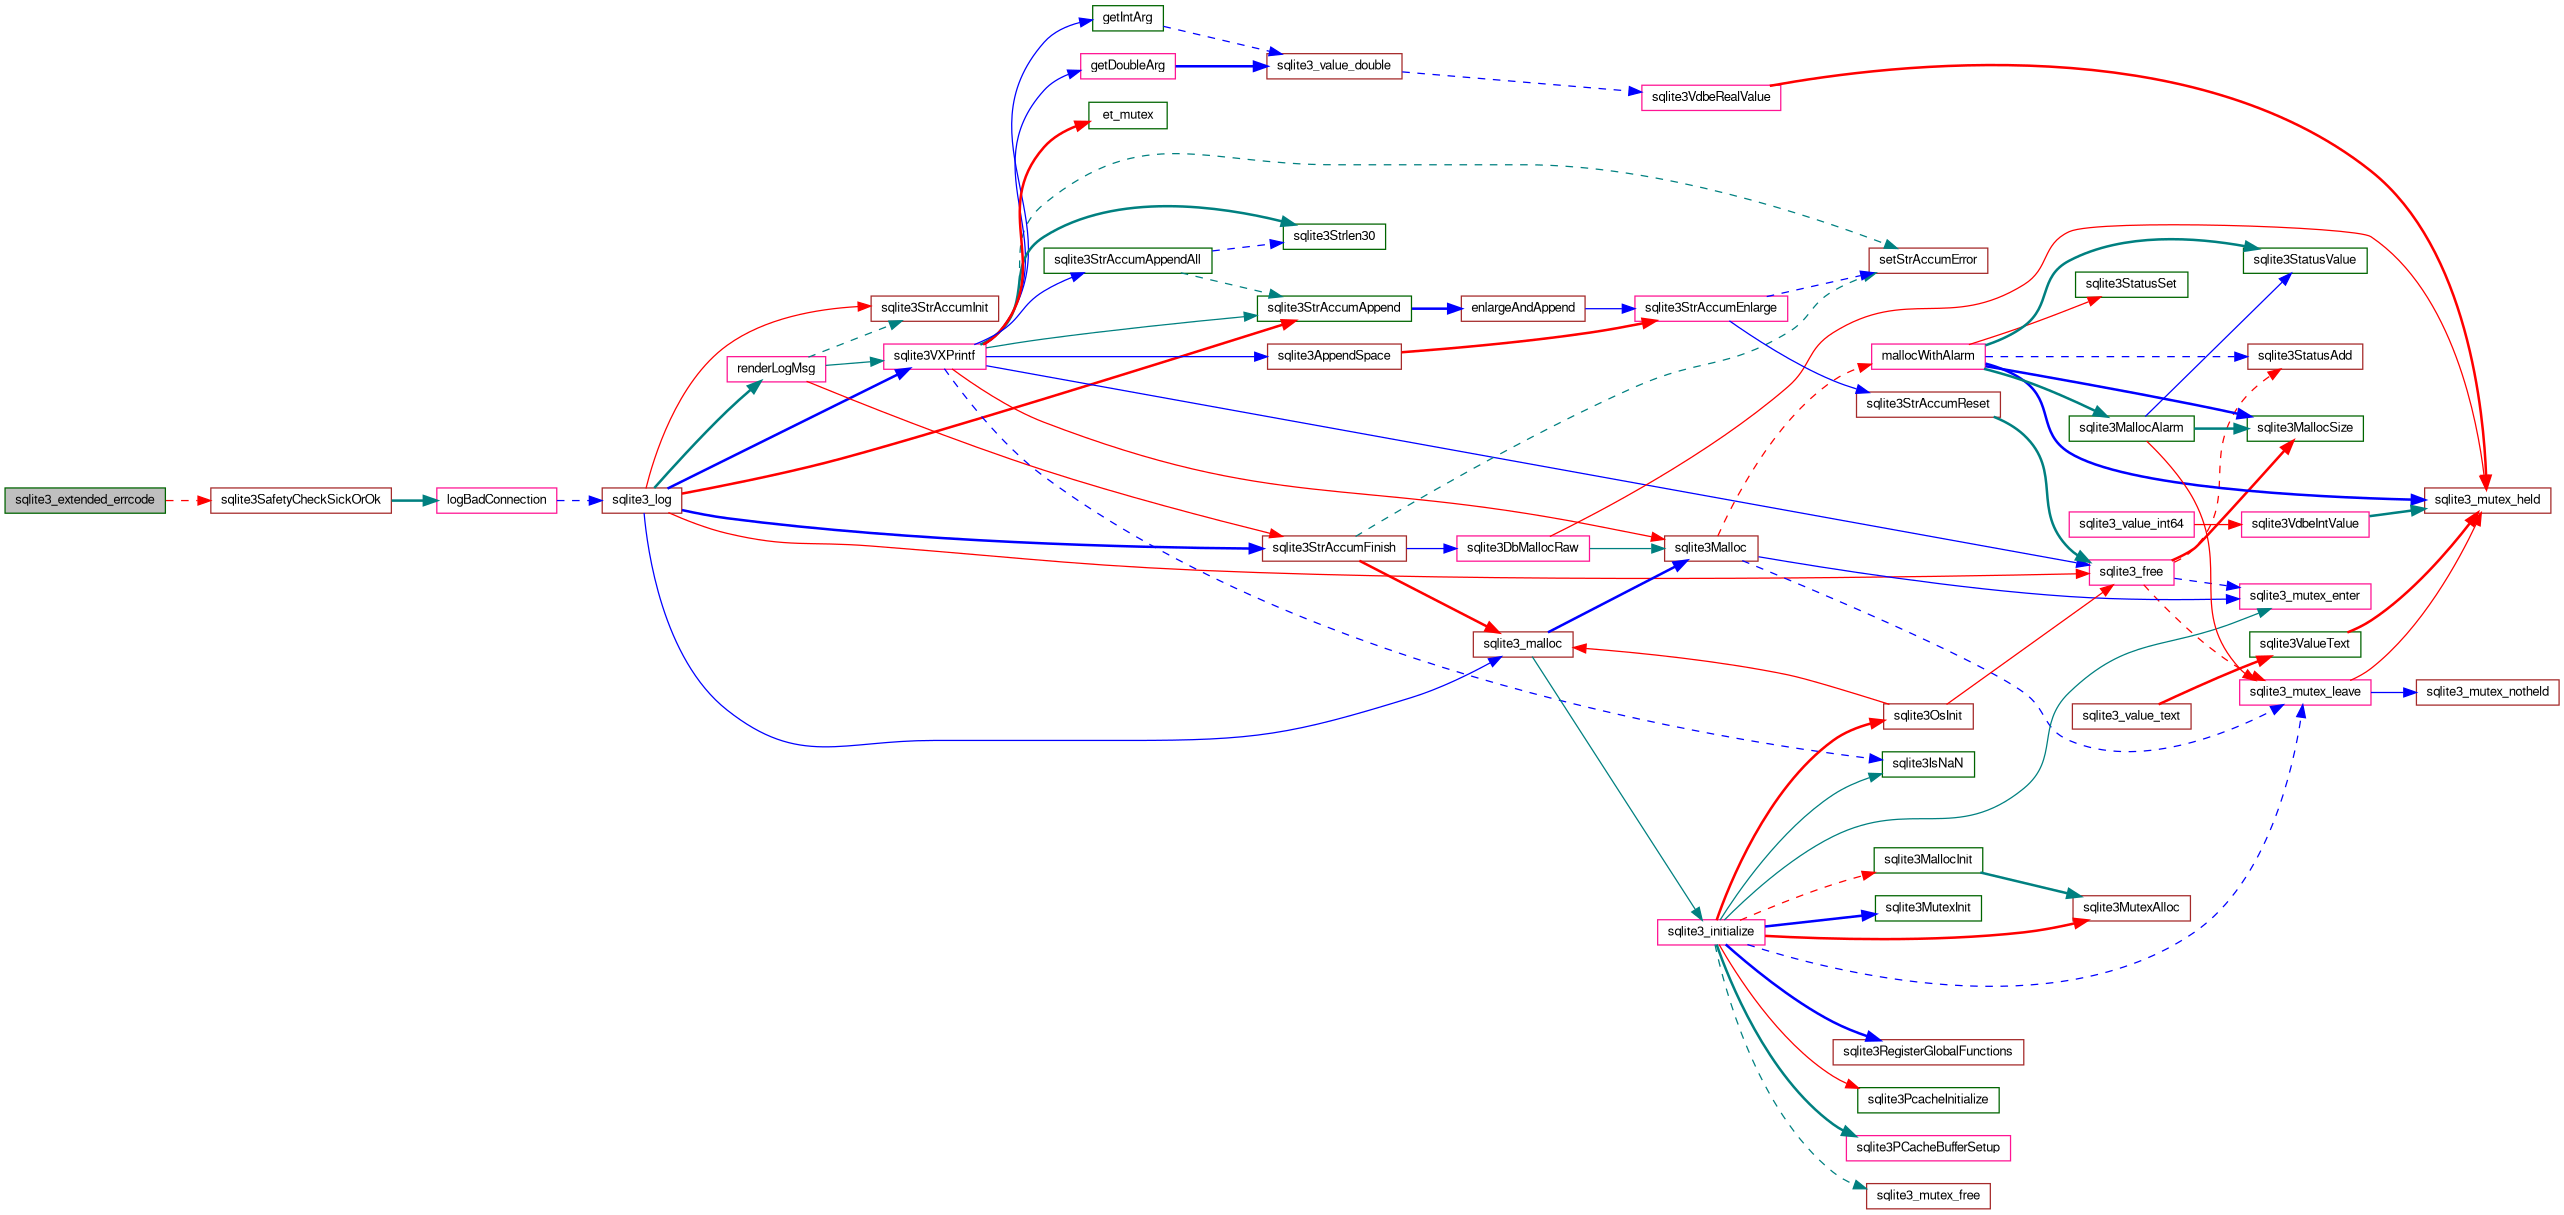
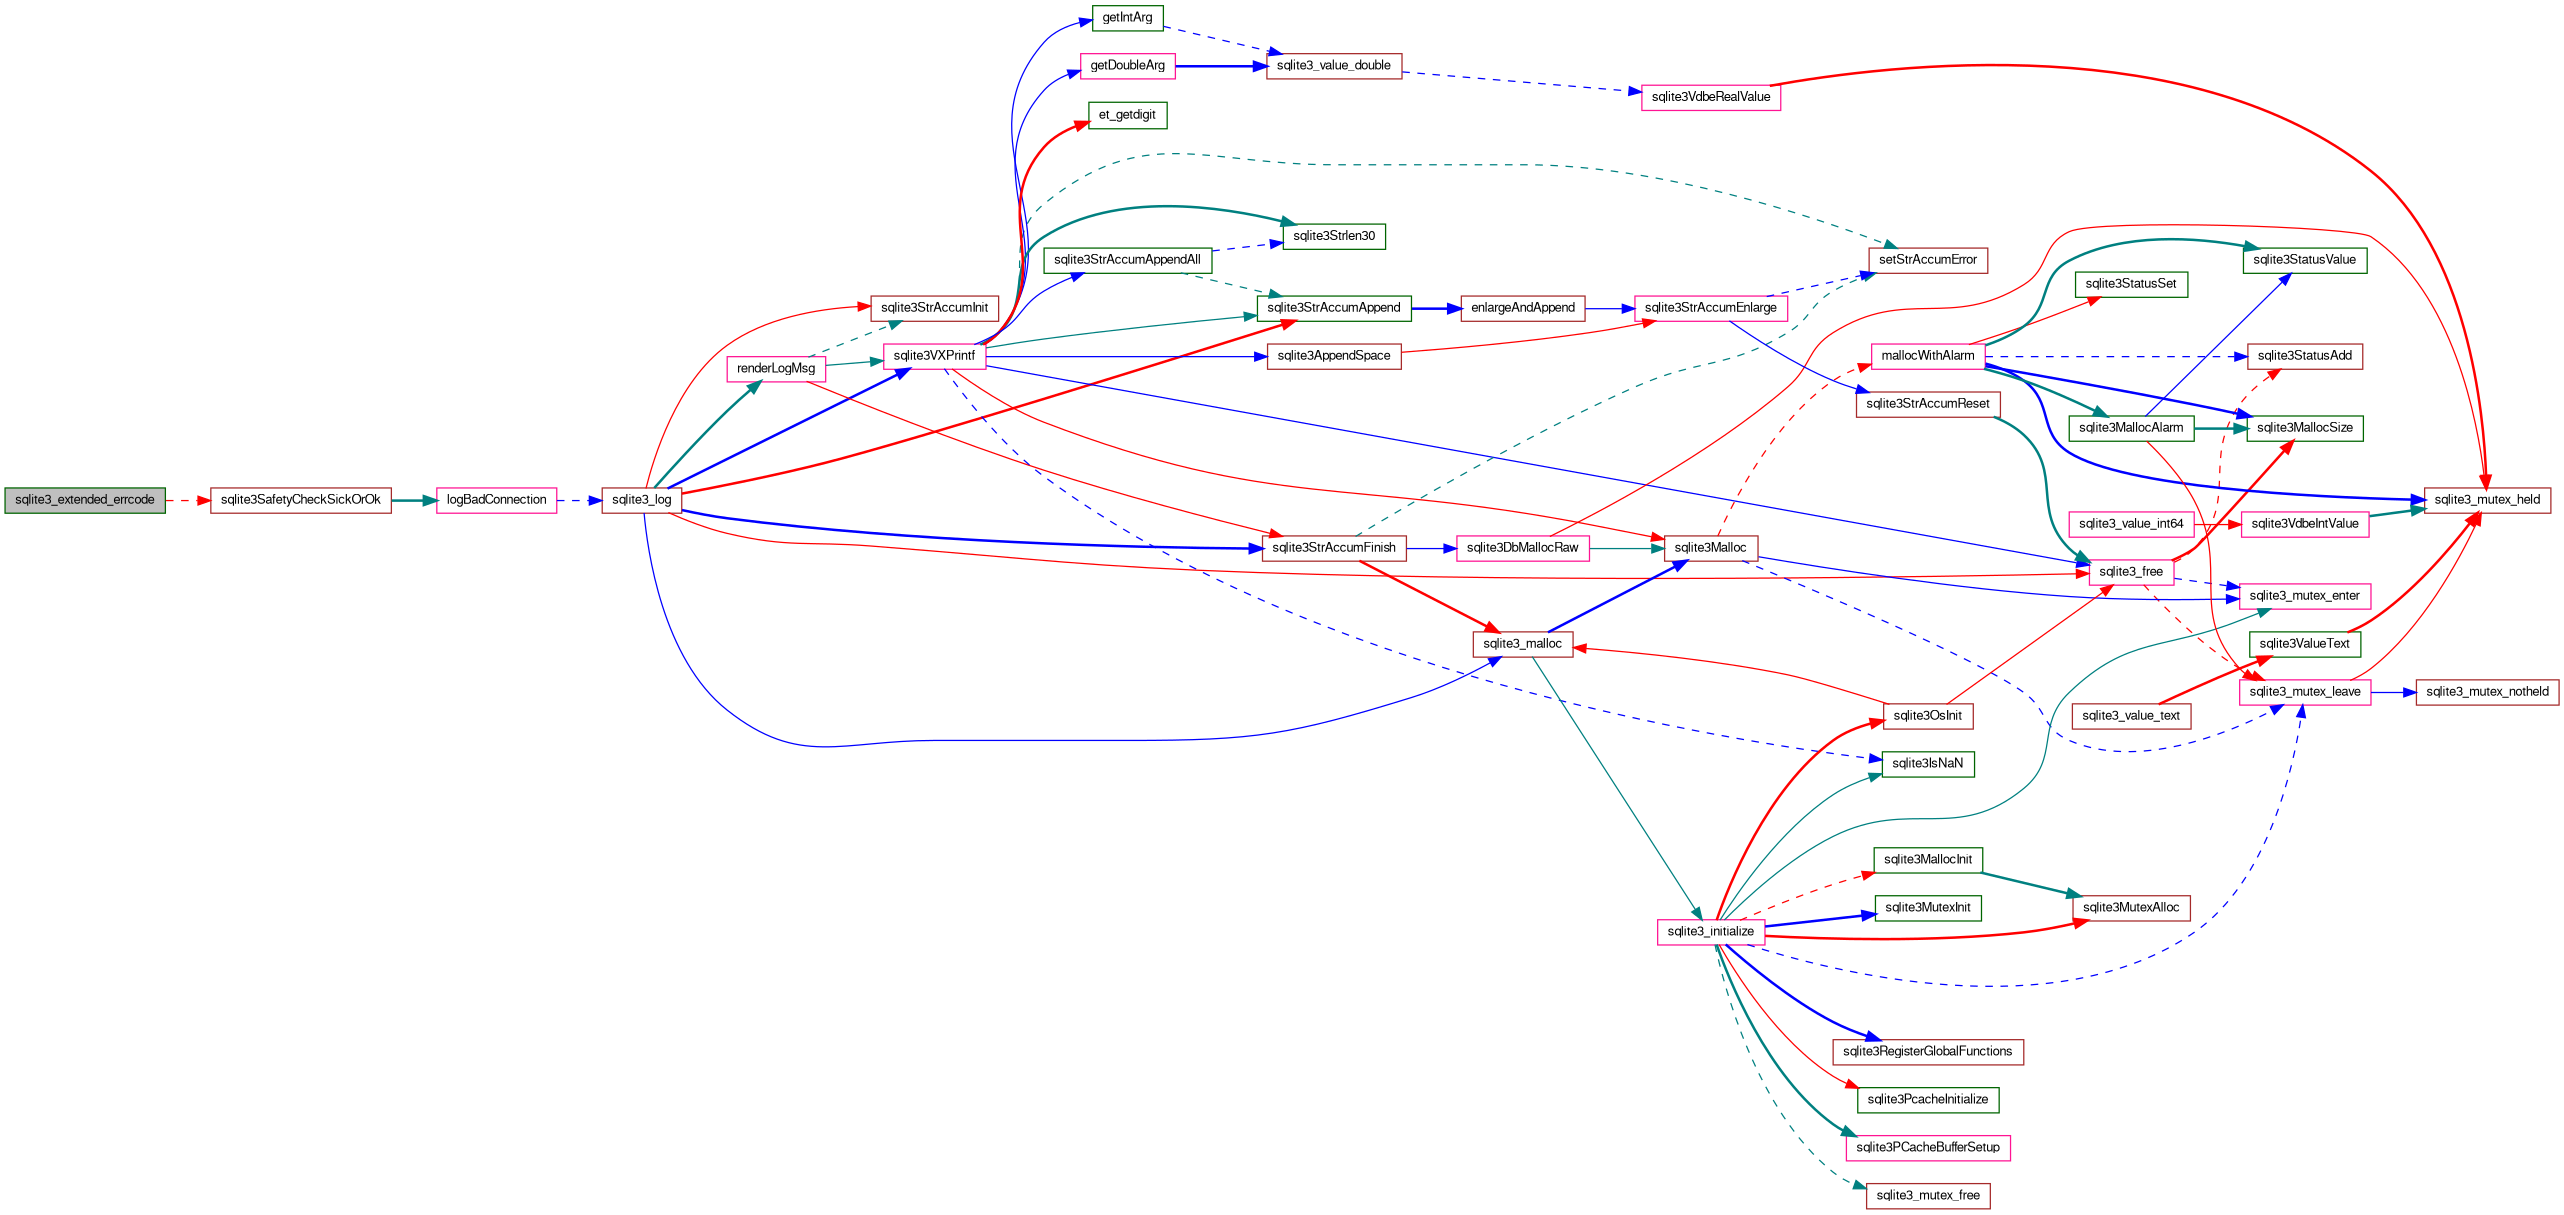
node "et_mutex": label "et_mutex" -> "et_getdigit"
edge "sqlite3AppendSpace" -> "sqlite3StrAccumEnlarge": style bold -> solid
